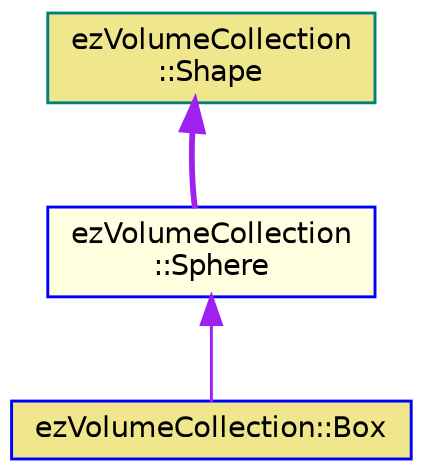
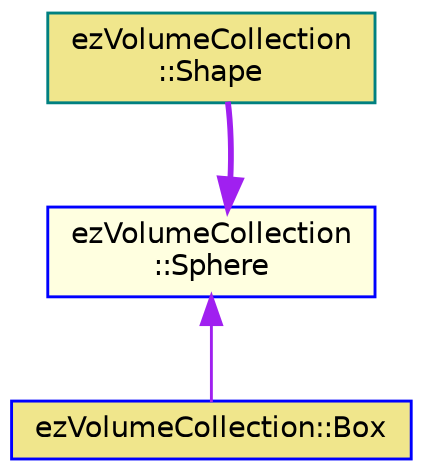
edge "ezVolumeCollection ::Sphere" -> "ezVolumeCollection ::Shape": reversed
